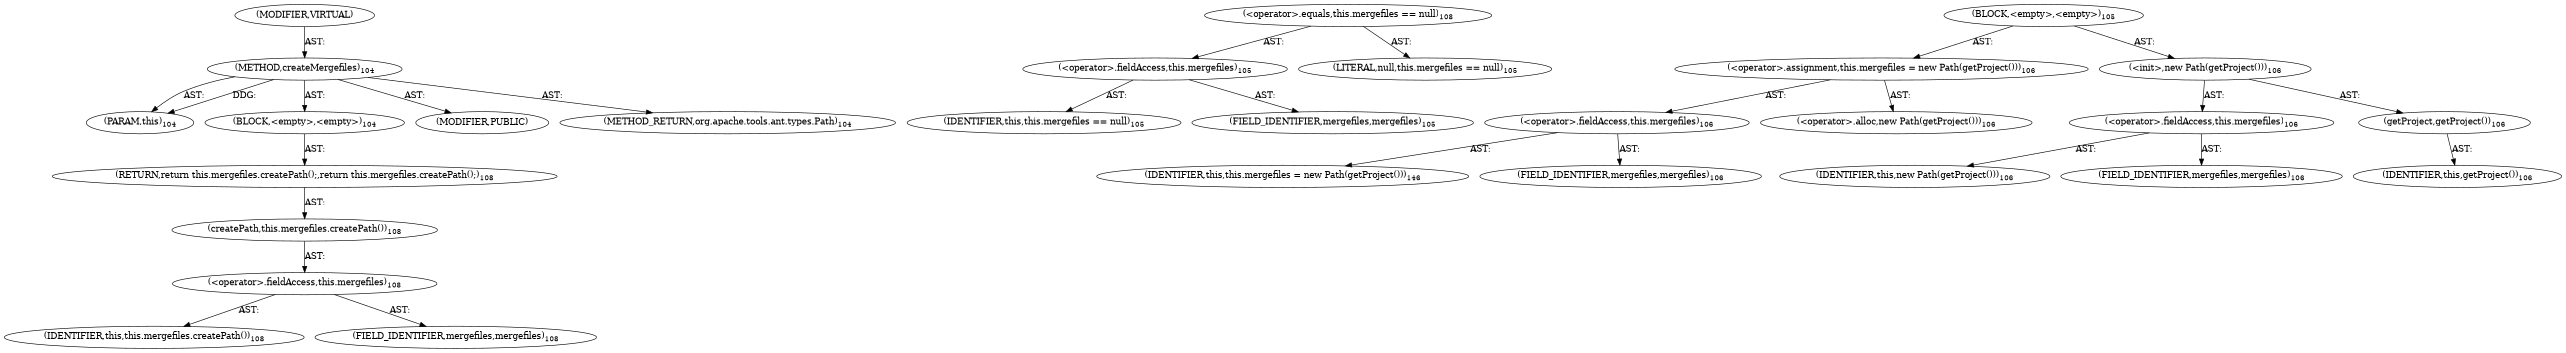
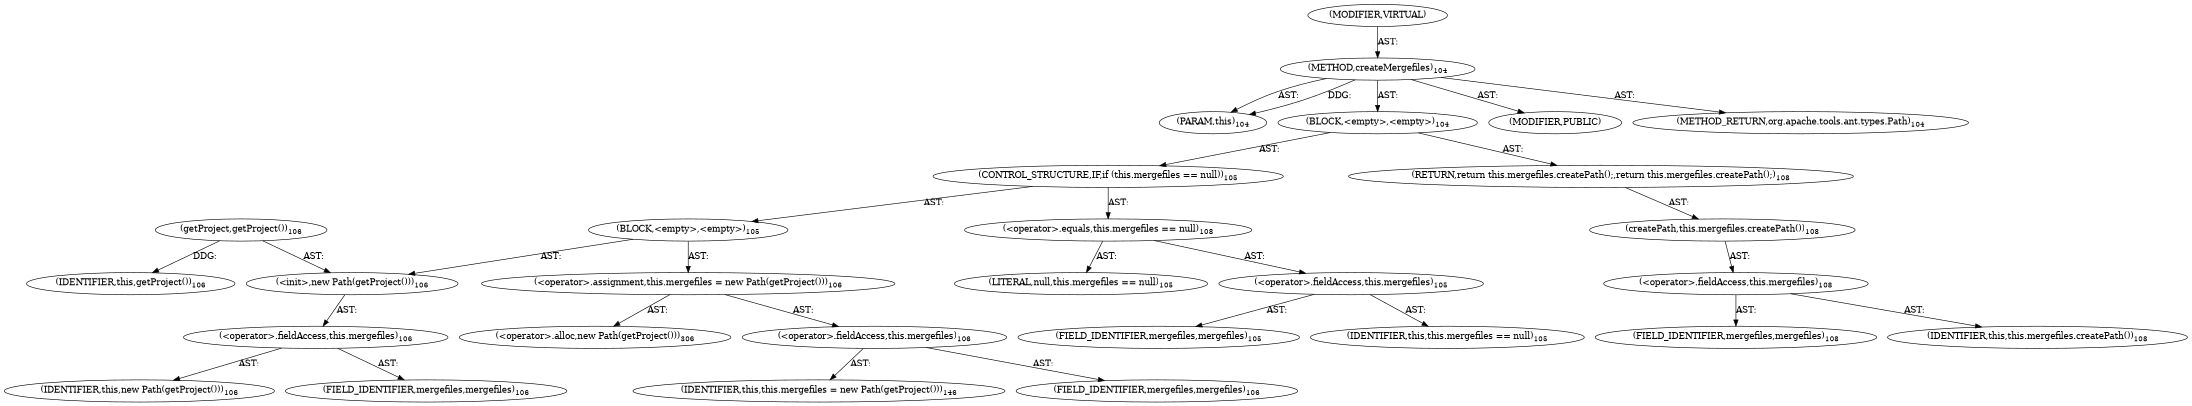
edge "(<init>,new Path(getProject()))" -> "(getProject,getProject())": reversed
node "(<operator>.alloc,new Path(getProject()))": text "106" -> "306"
edge "(getProject,getProject())" -> "(IDENTIFIER,this,getProject())": label "AST: " -> "DDG: "
node "(CONTROL_STRUCTURE,IF,if (this.mergefiles == null))": added
